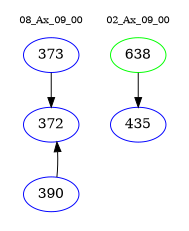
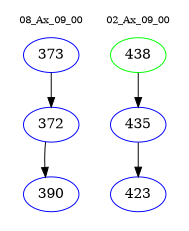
node "638": label "638" -> "438"
edge "390" -> "372": reversed
node "423": added
